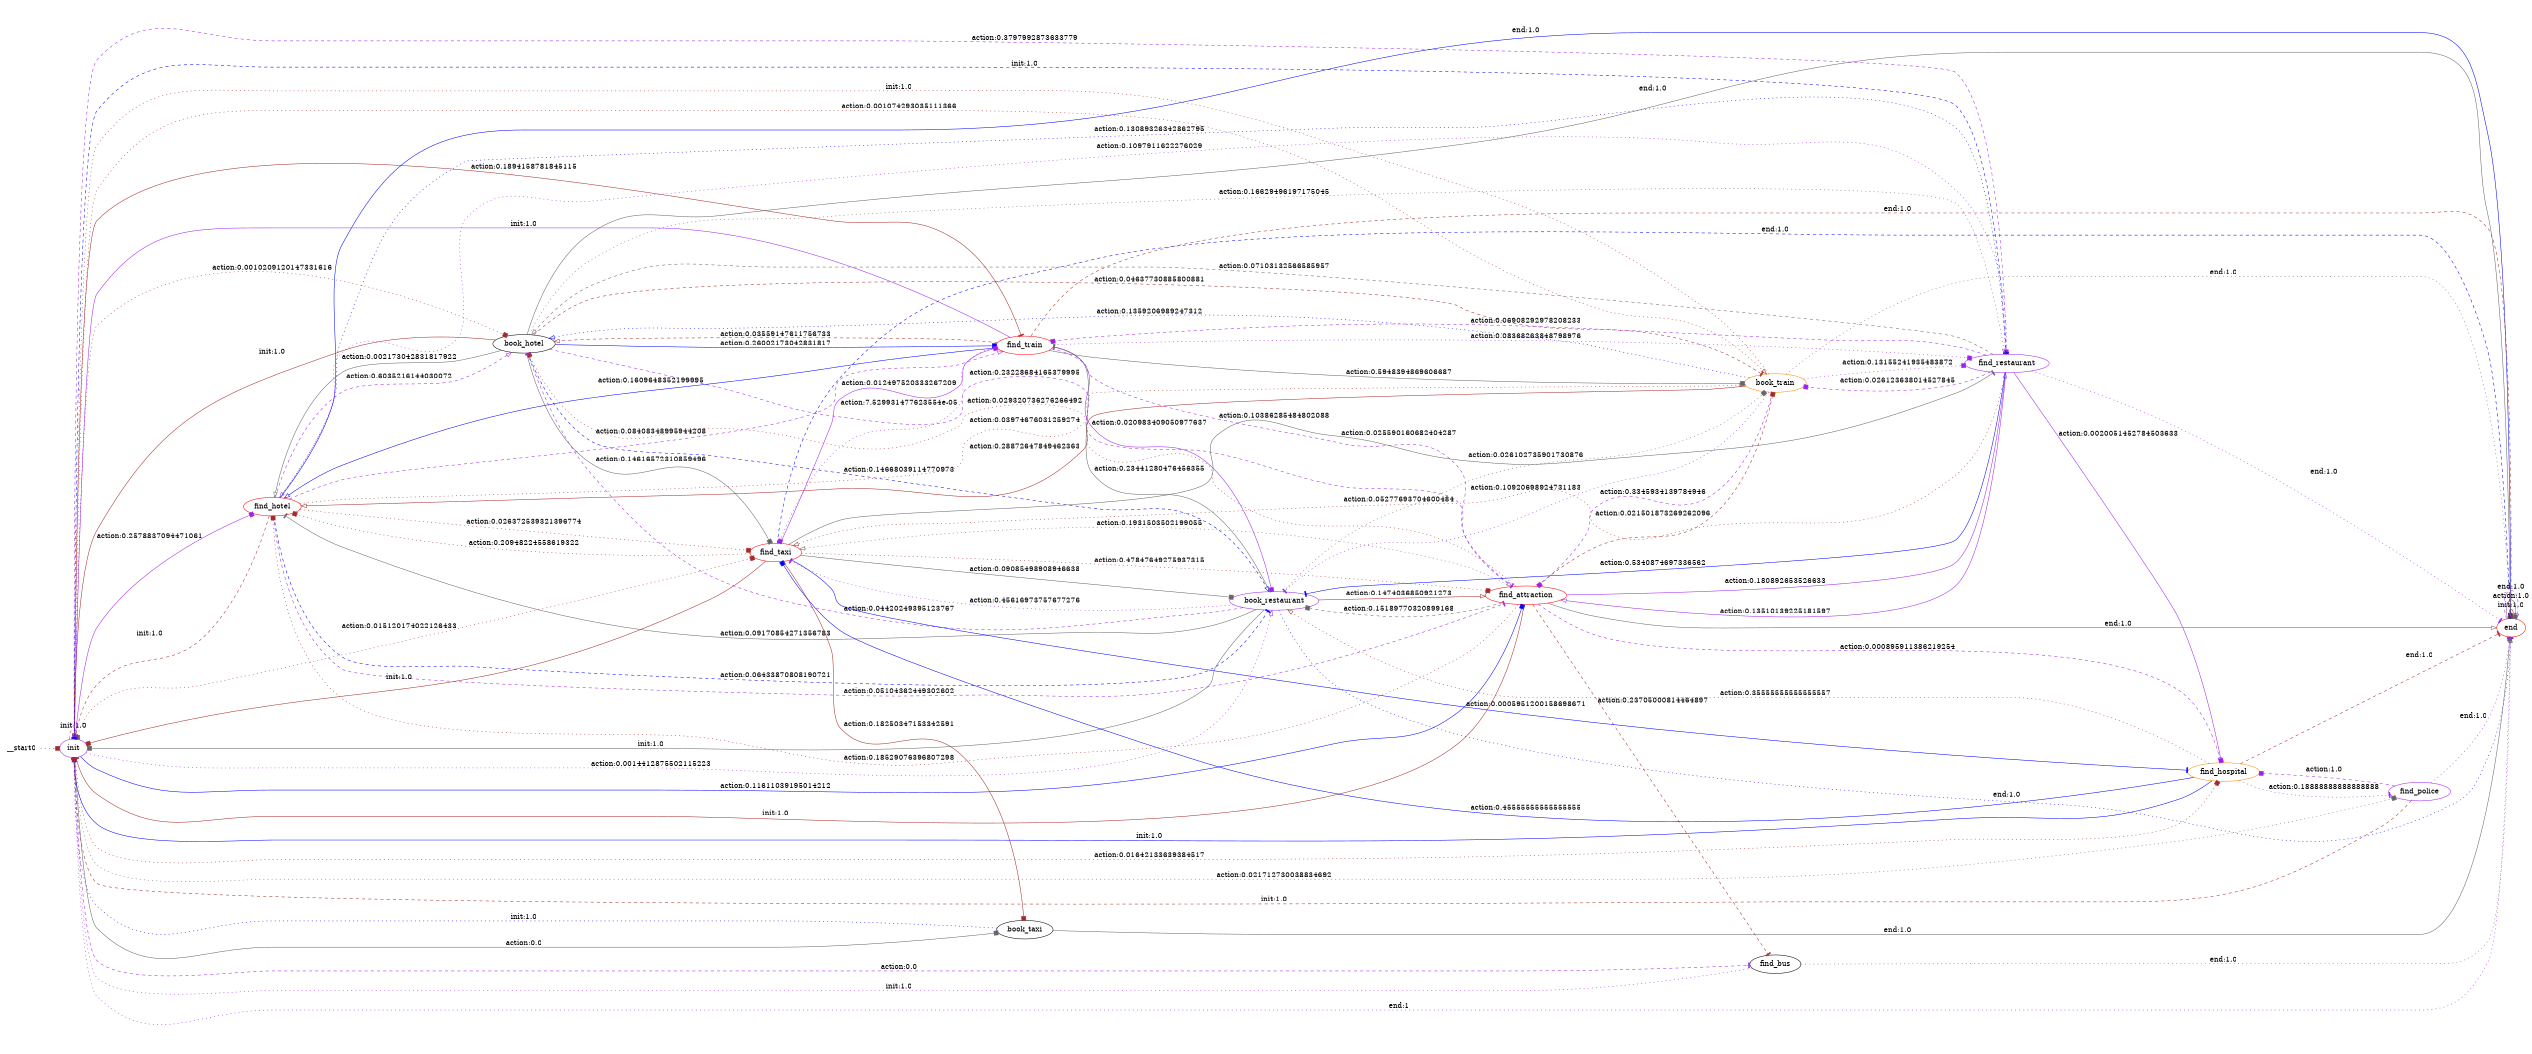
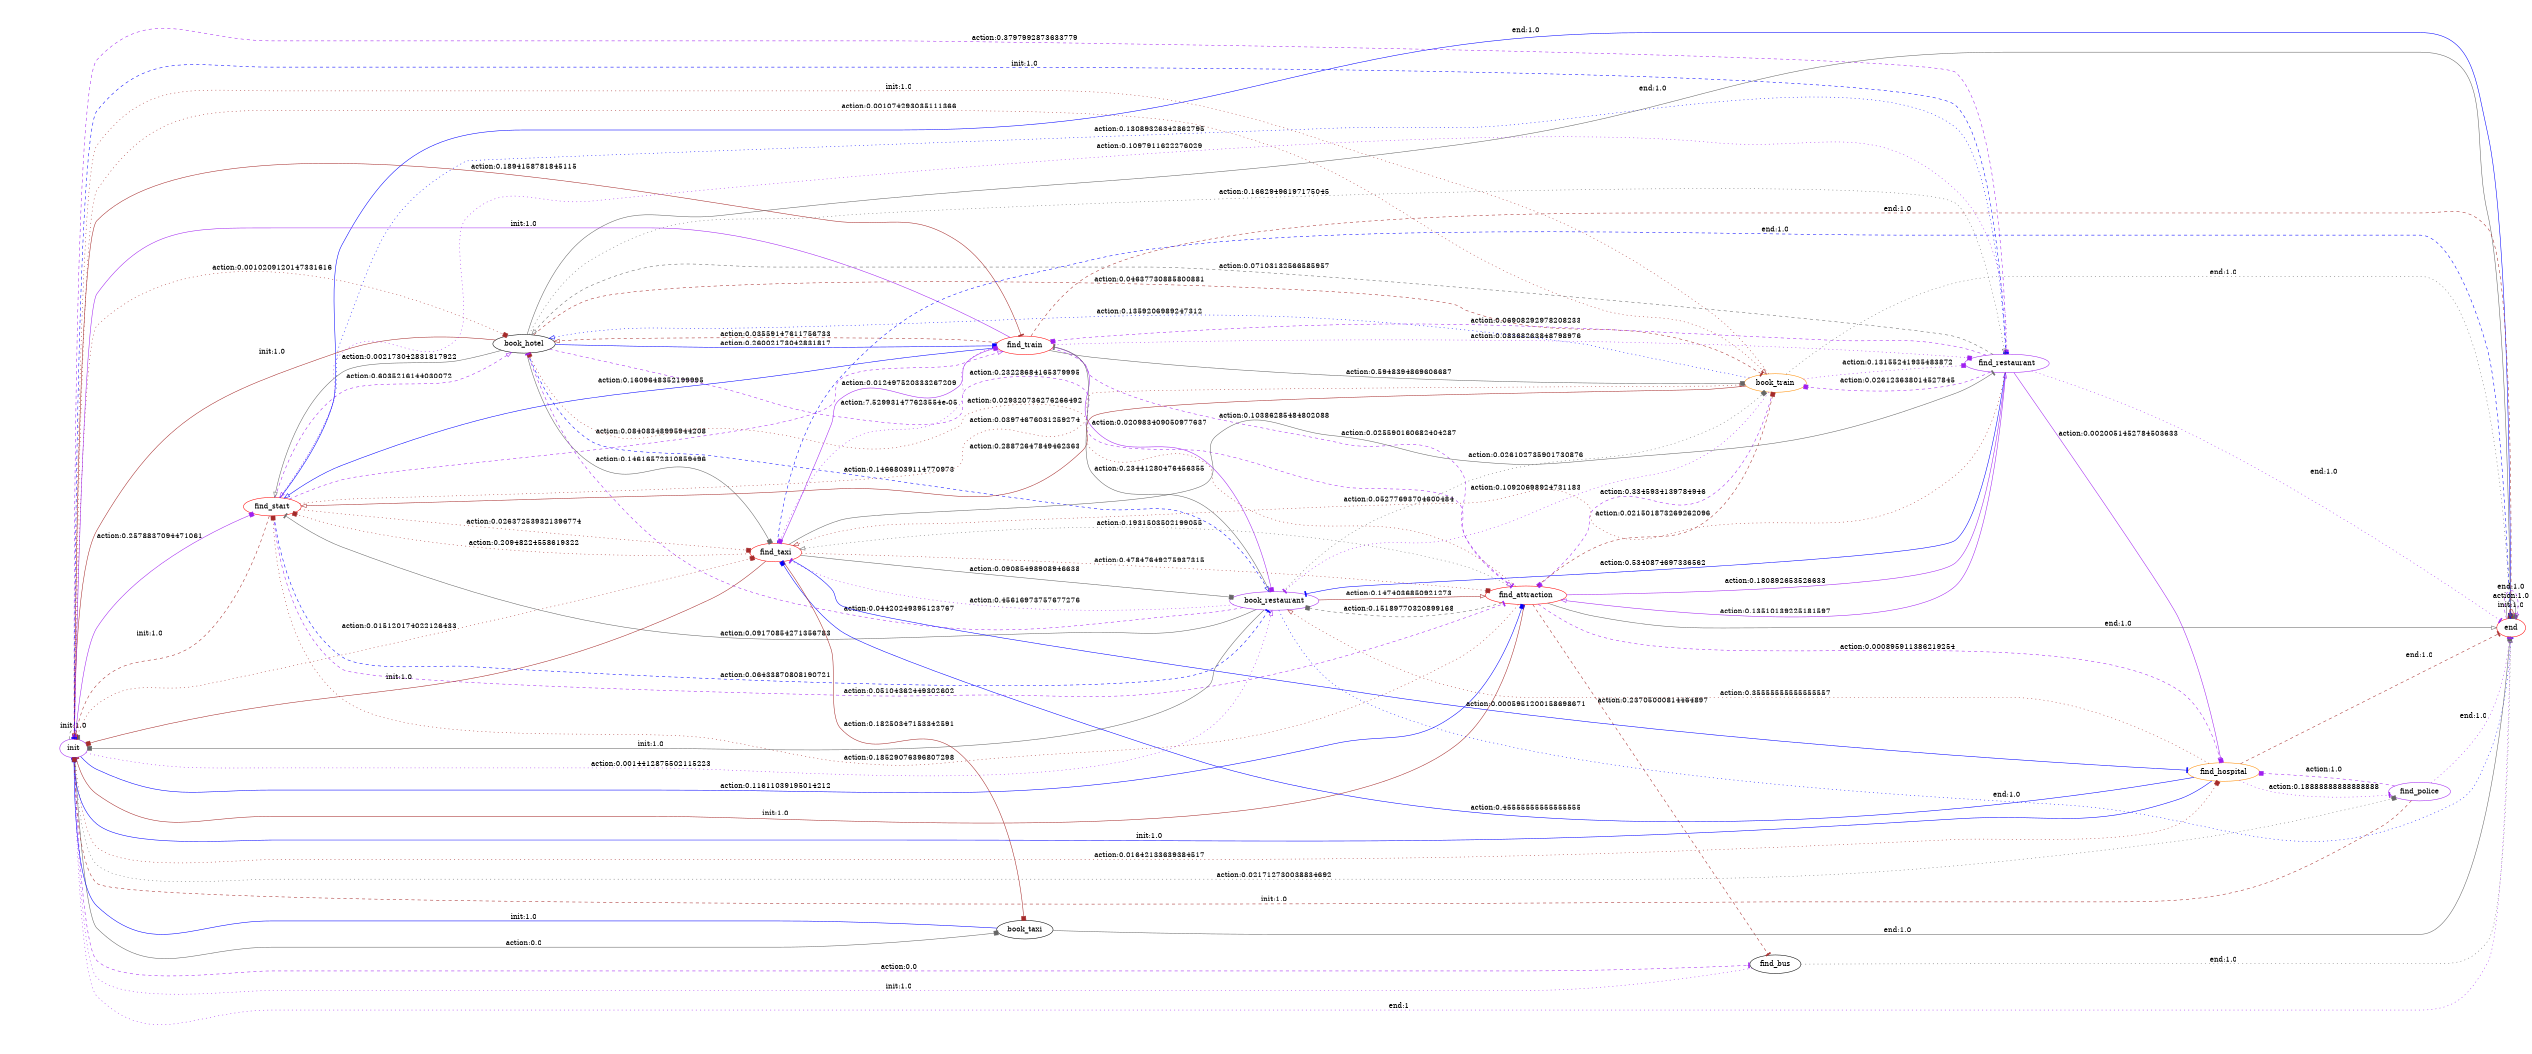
node "find_hotel": label "find_hotel" -> "find_start"
node "__start0": removed
edge "book_taxi" -> "init": style dotted -> solid
